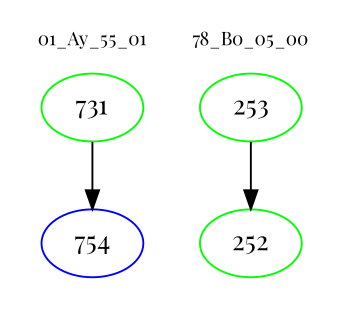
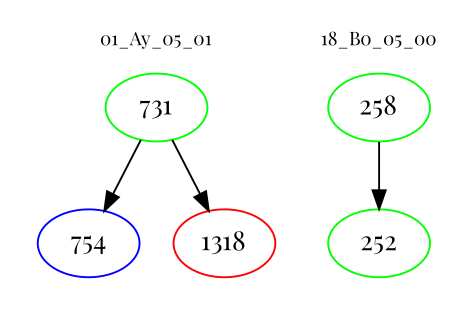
cluster "01_Ay_55_01": label "01_Ay_55_01" -> "01_Ay_05_01"
cluster "78_B0_05_00": label "78_B0_05_00" -> "18_B0_05_00"
node "253": label "253" -> "258"
node "1318": added
